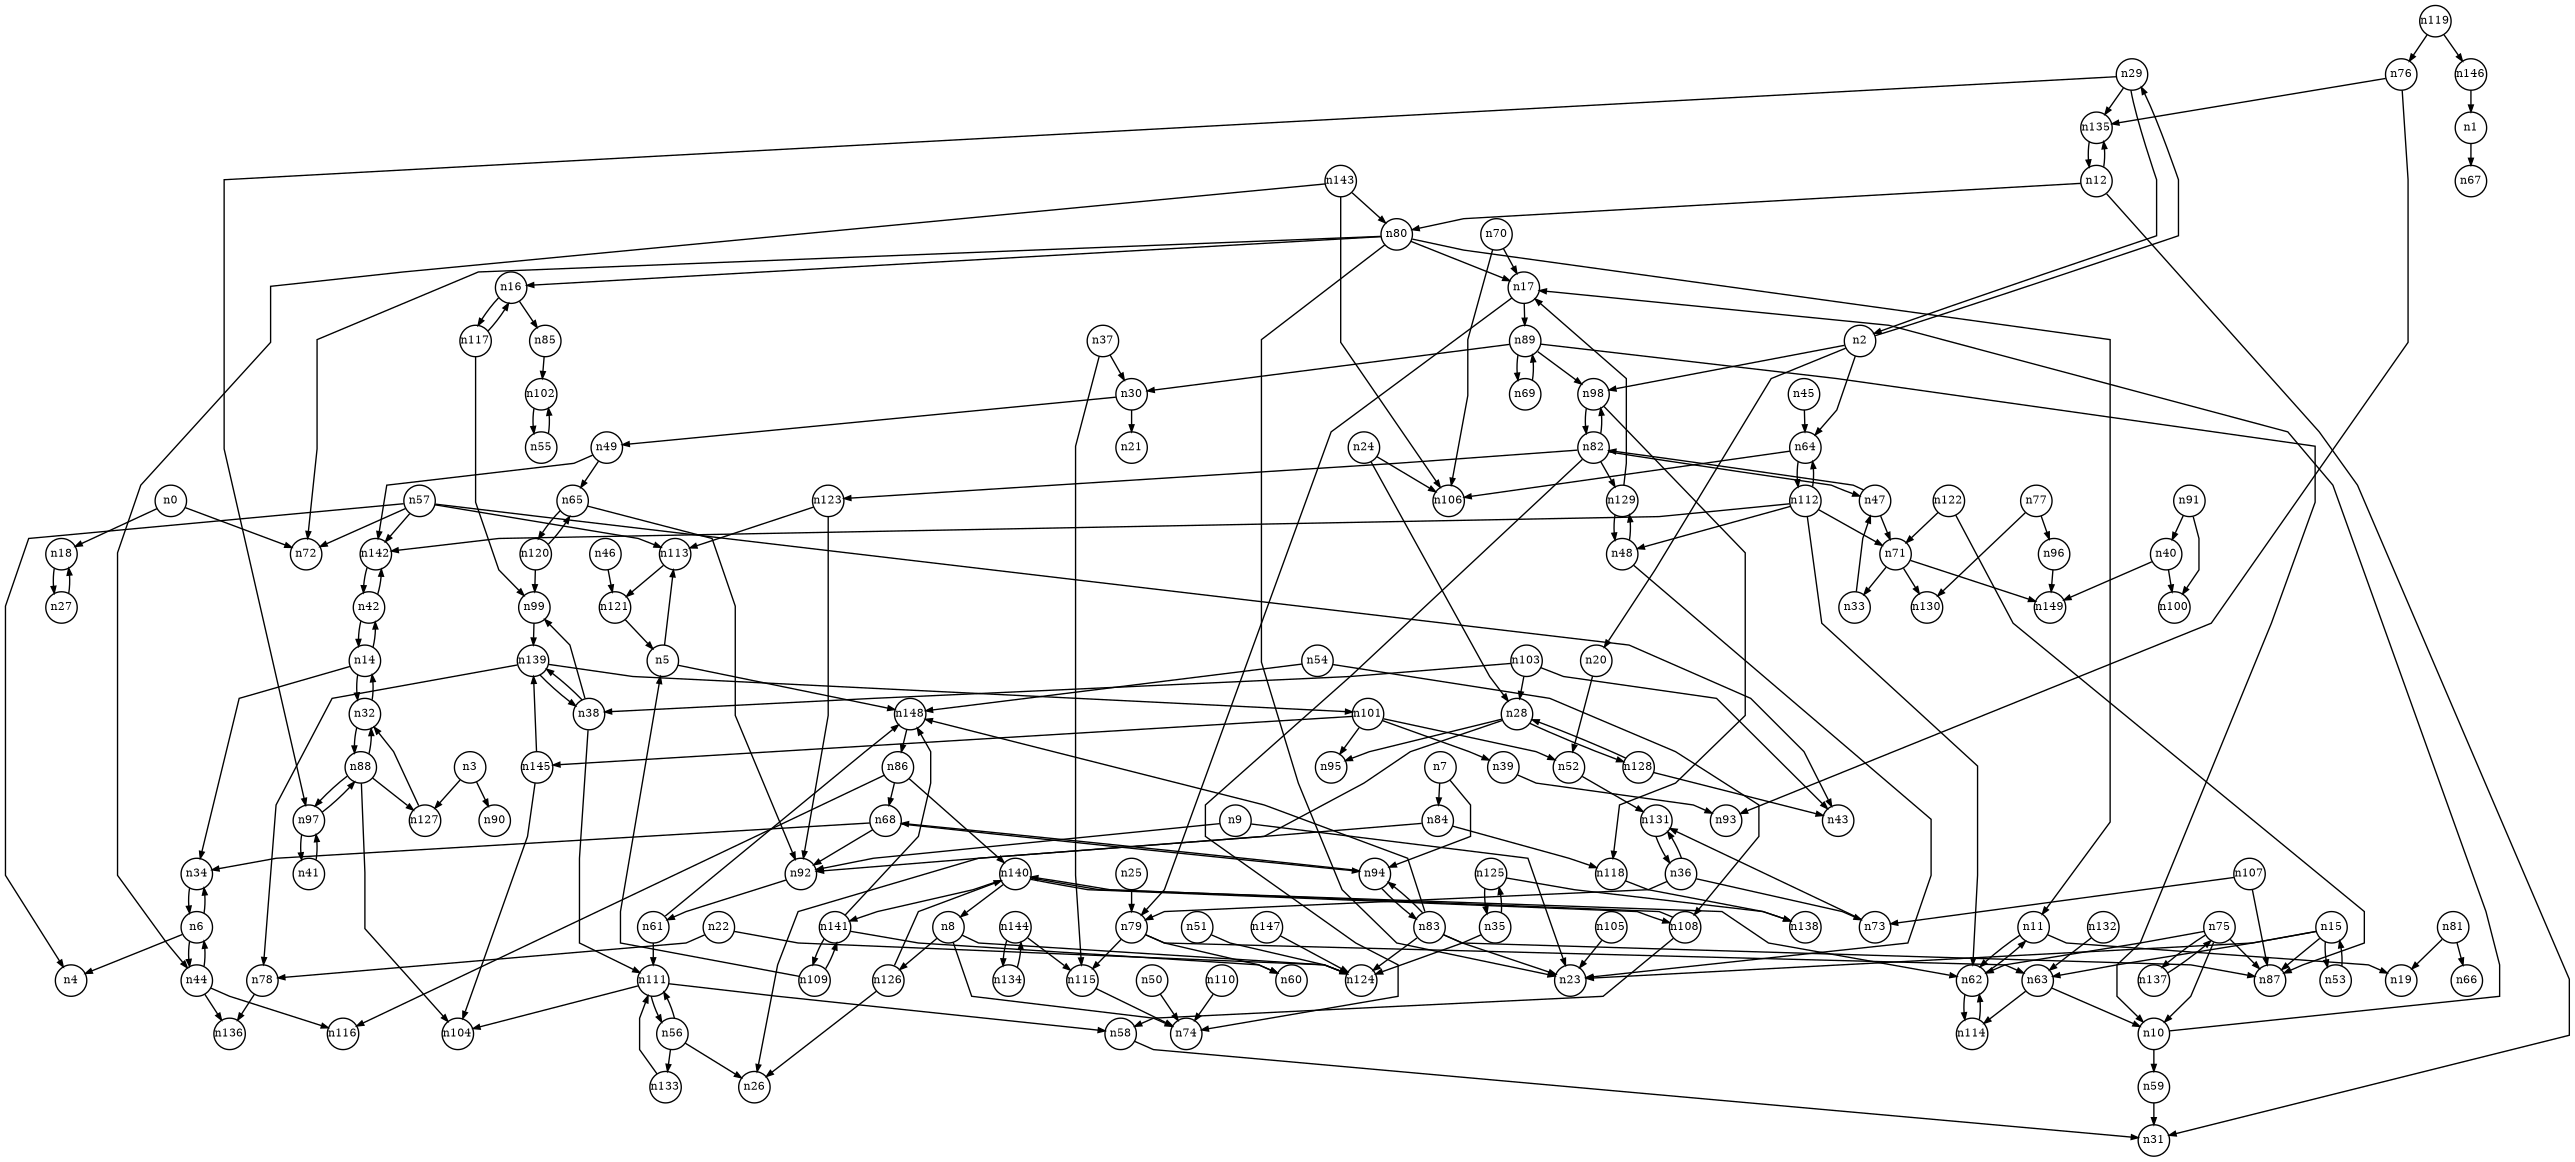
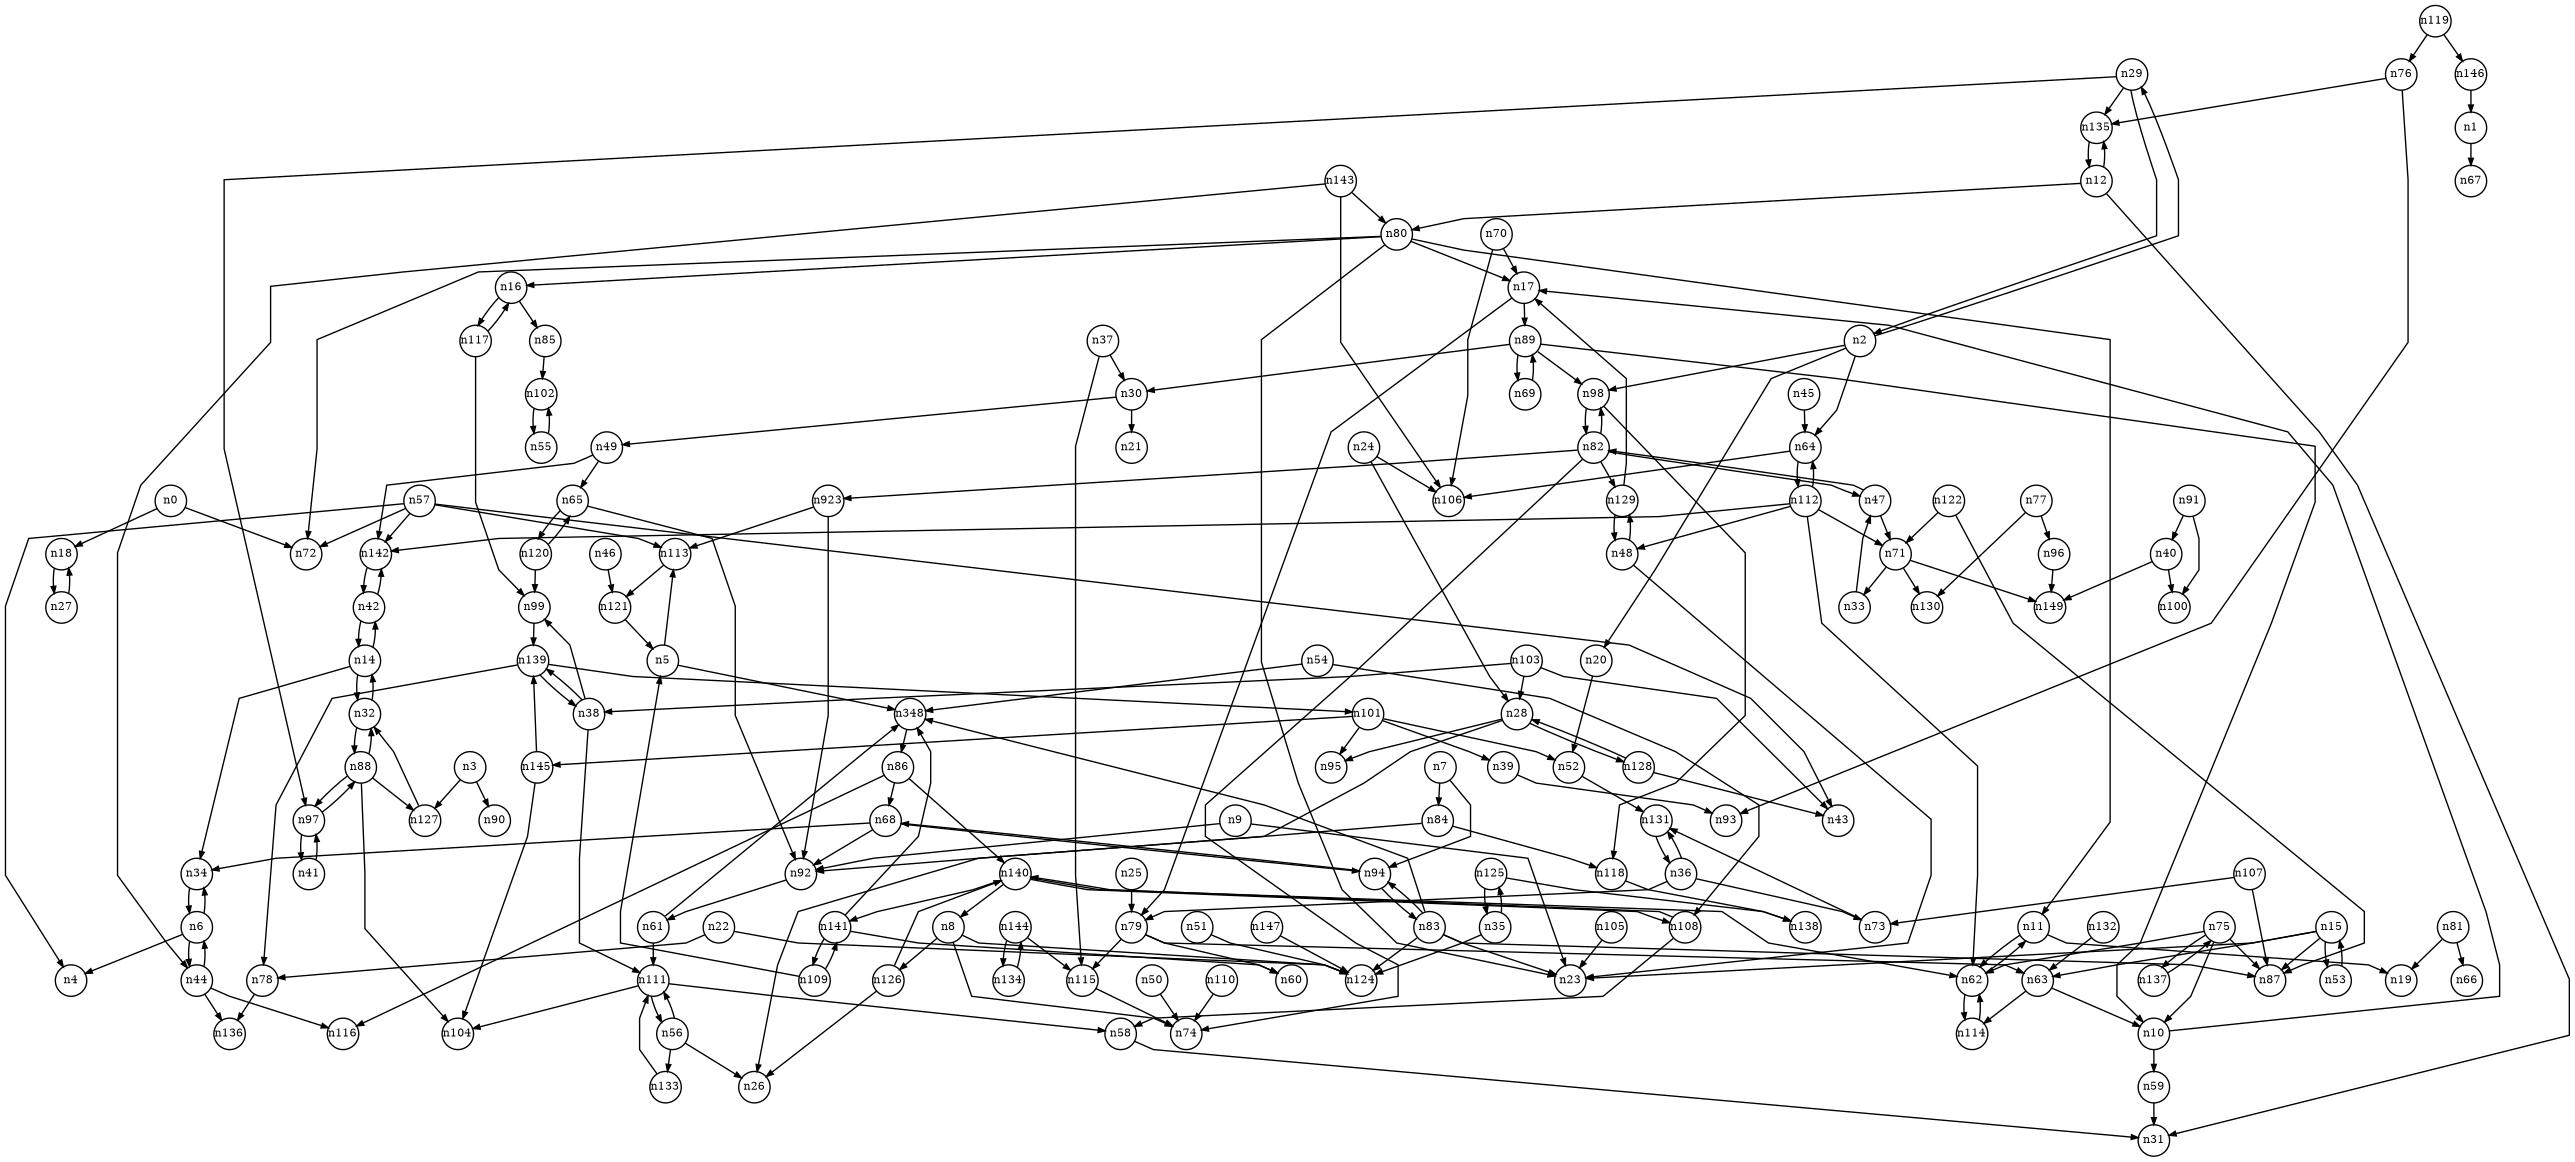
node "n123": label "n123" -> "n923"
node "n148": label "n148" -> "n348"
